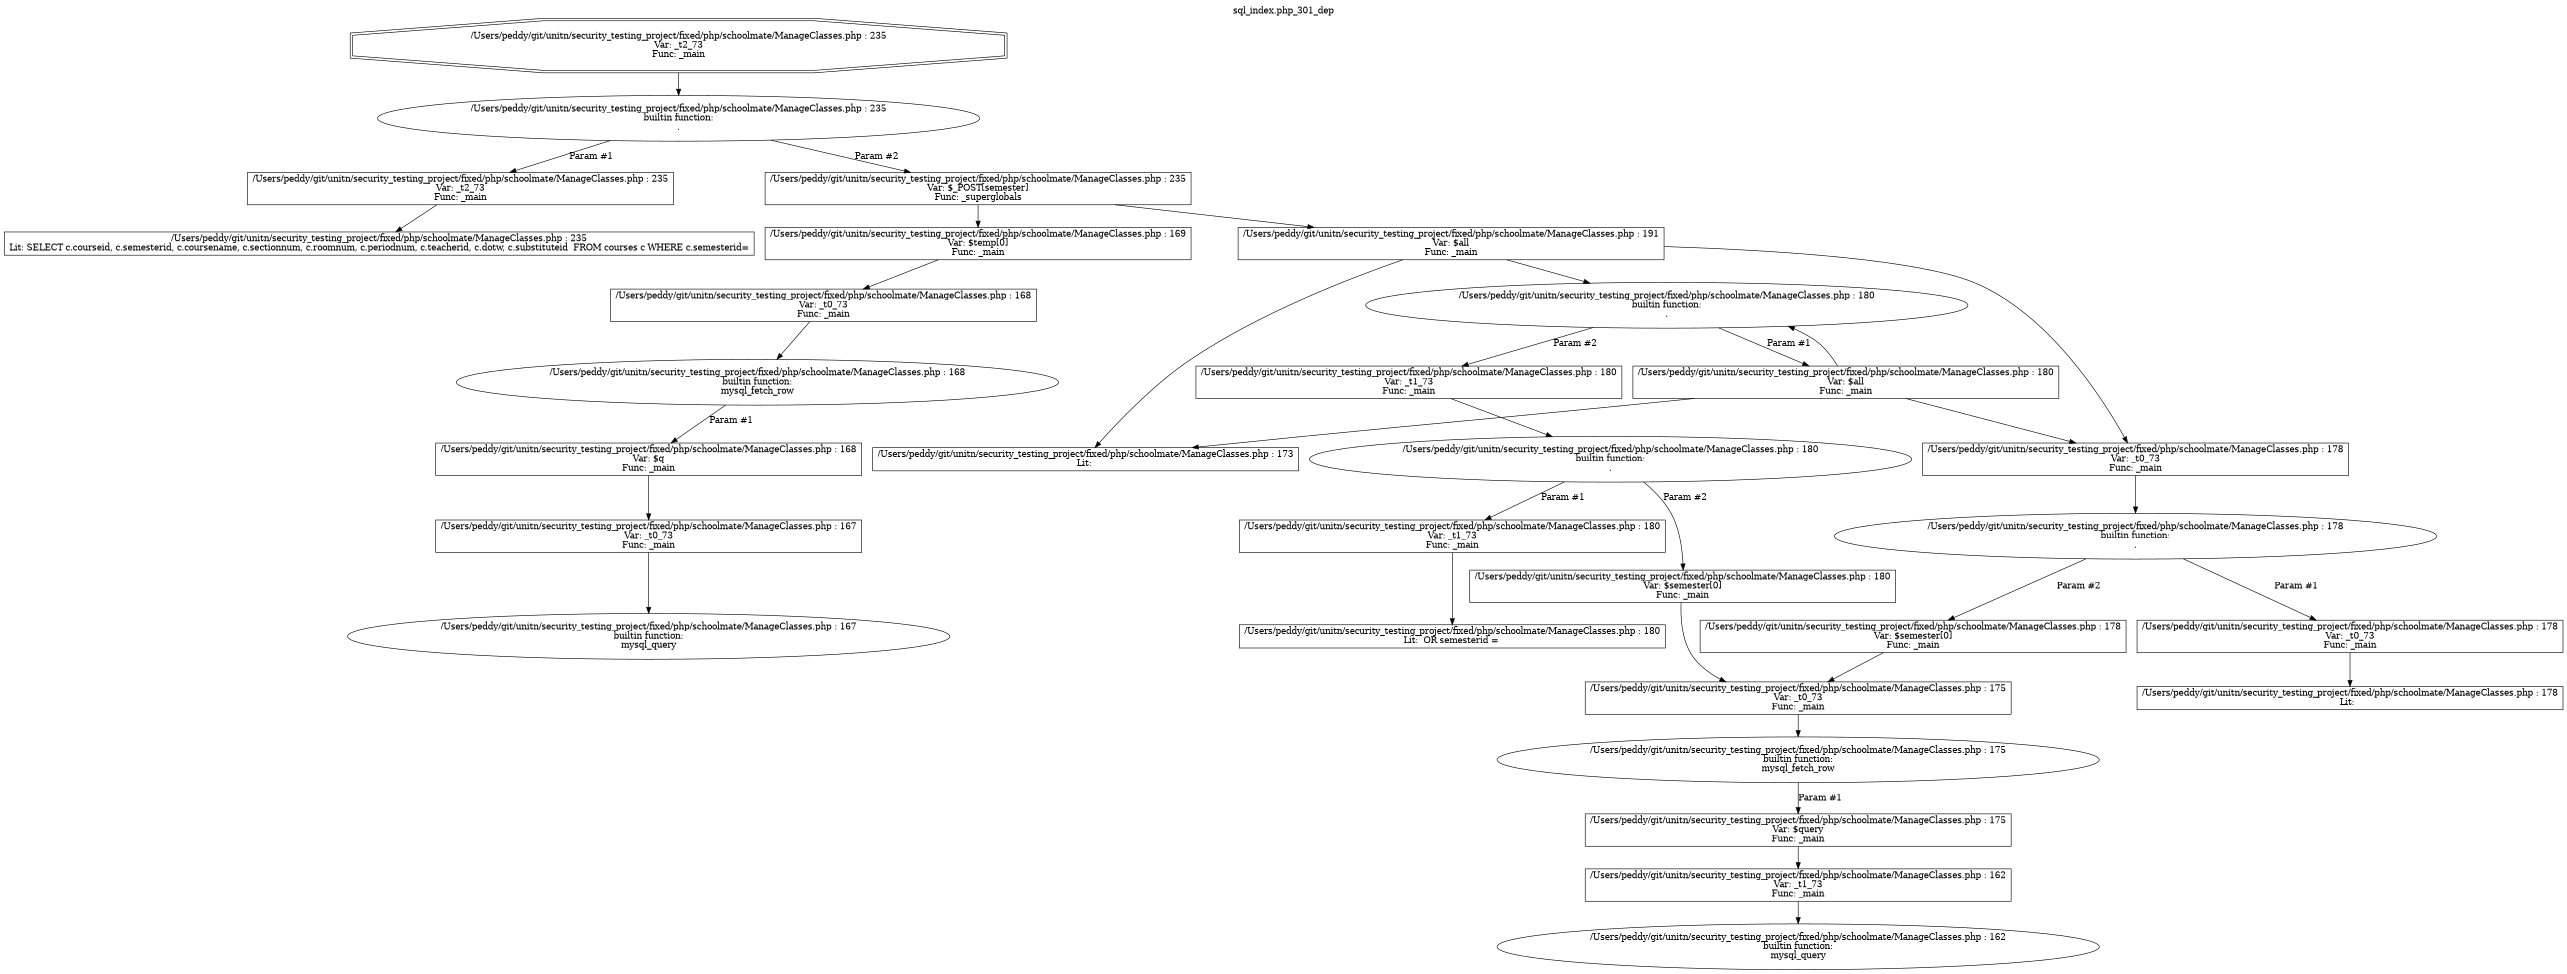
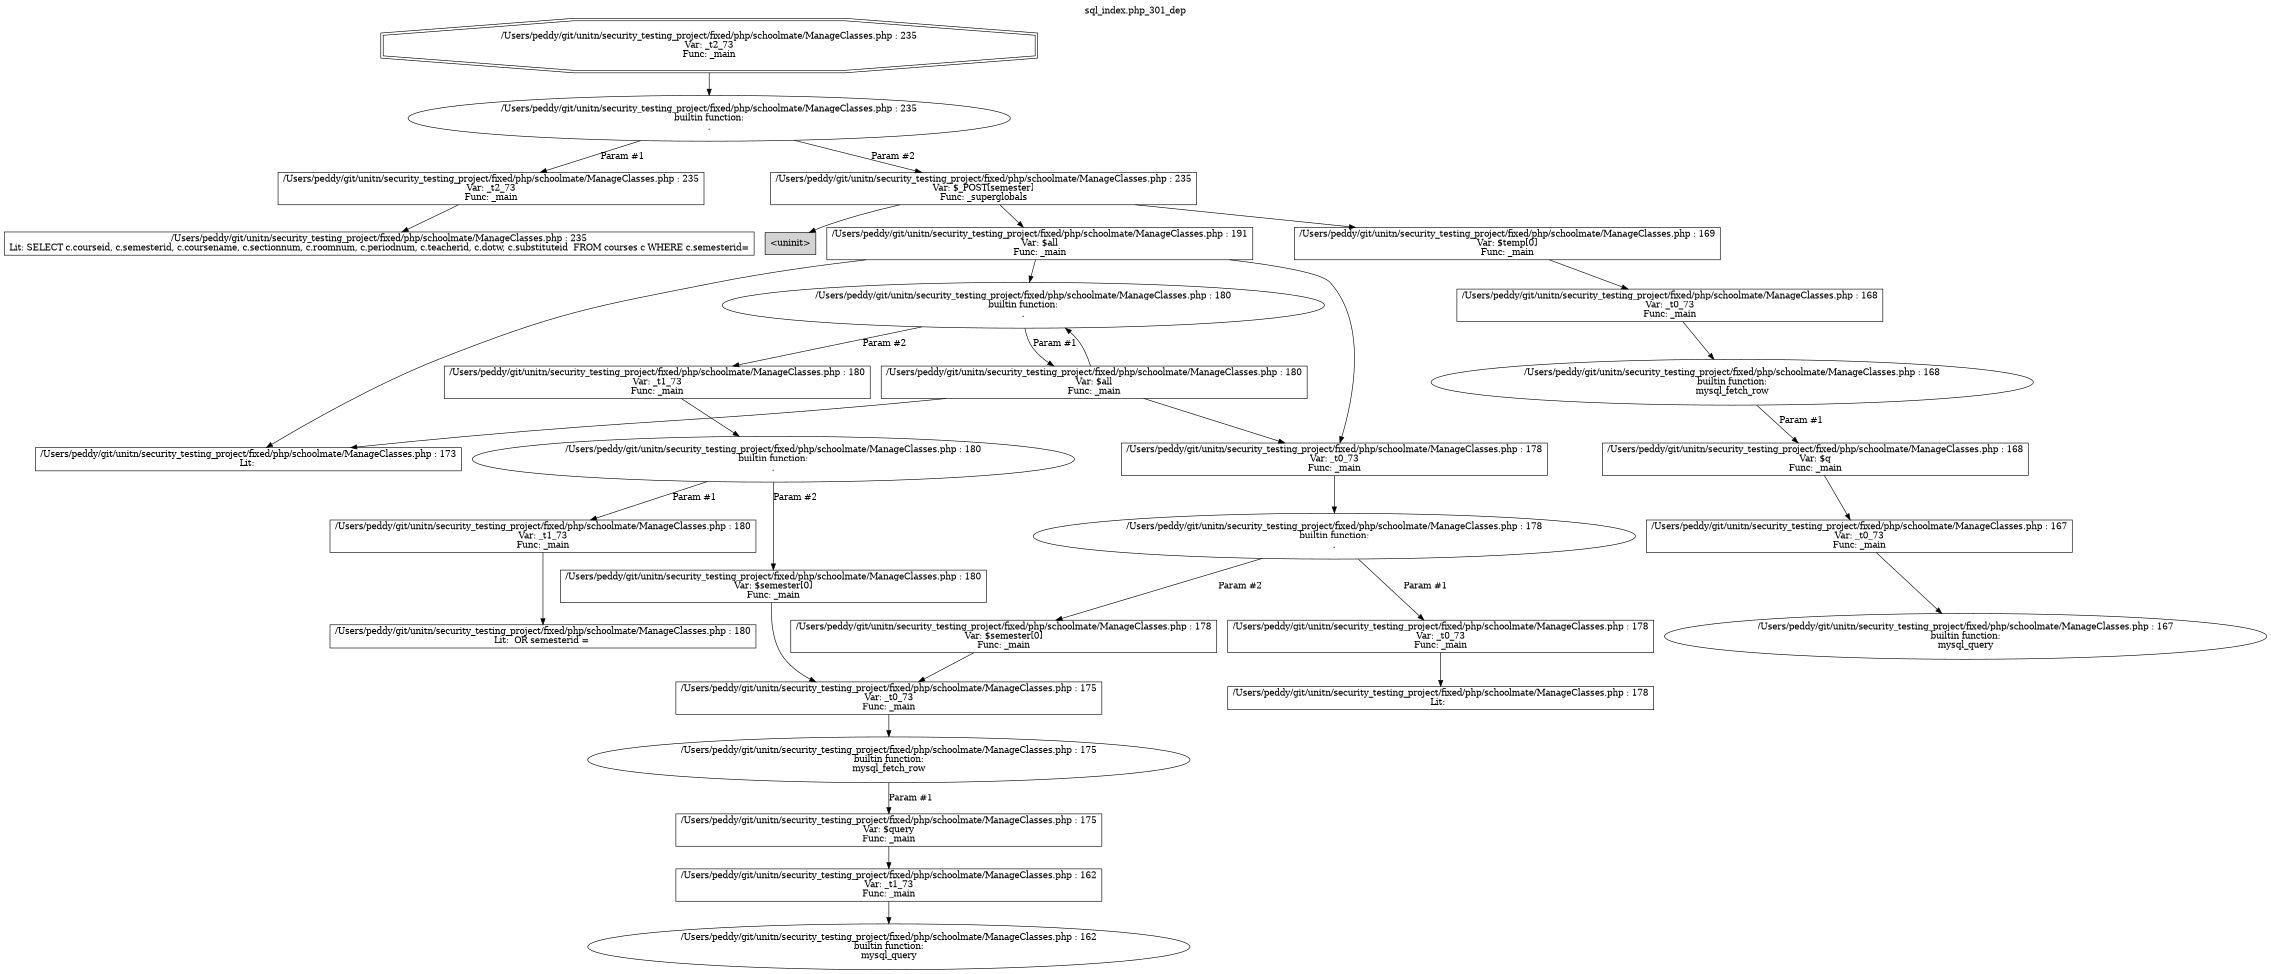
node "<uninit>": added
